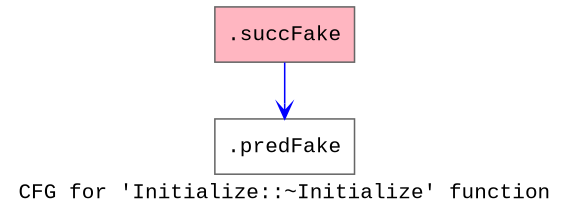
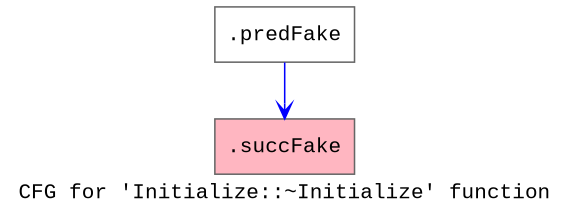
edge ".succFake" -> ".predFake": reversed
